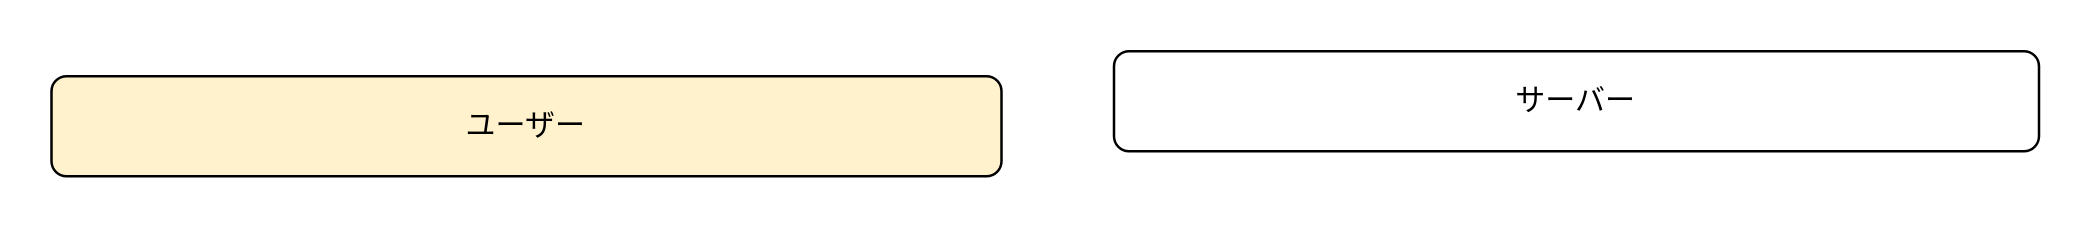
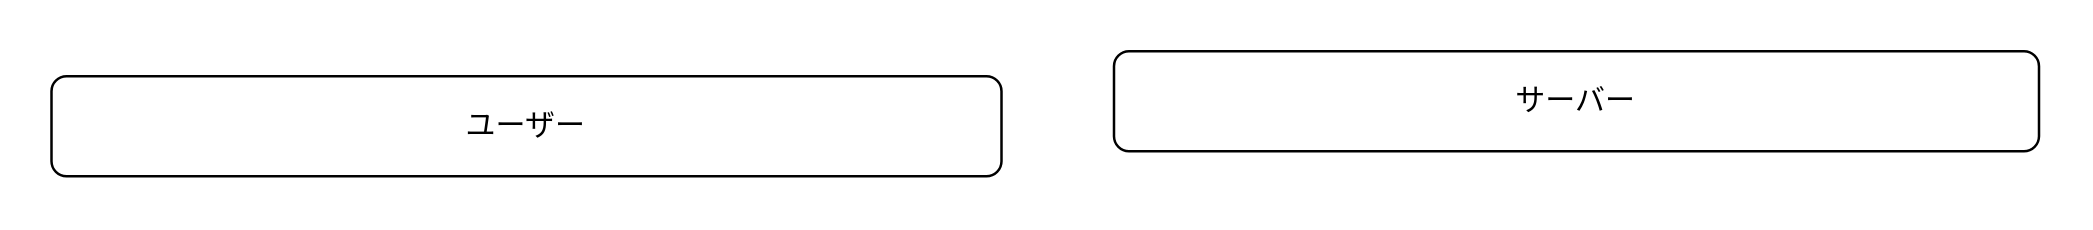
node "ユーザー": fillcolor #fff2cc -> #ffffff
